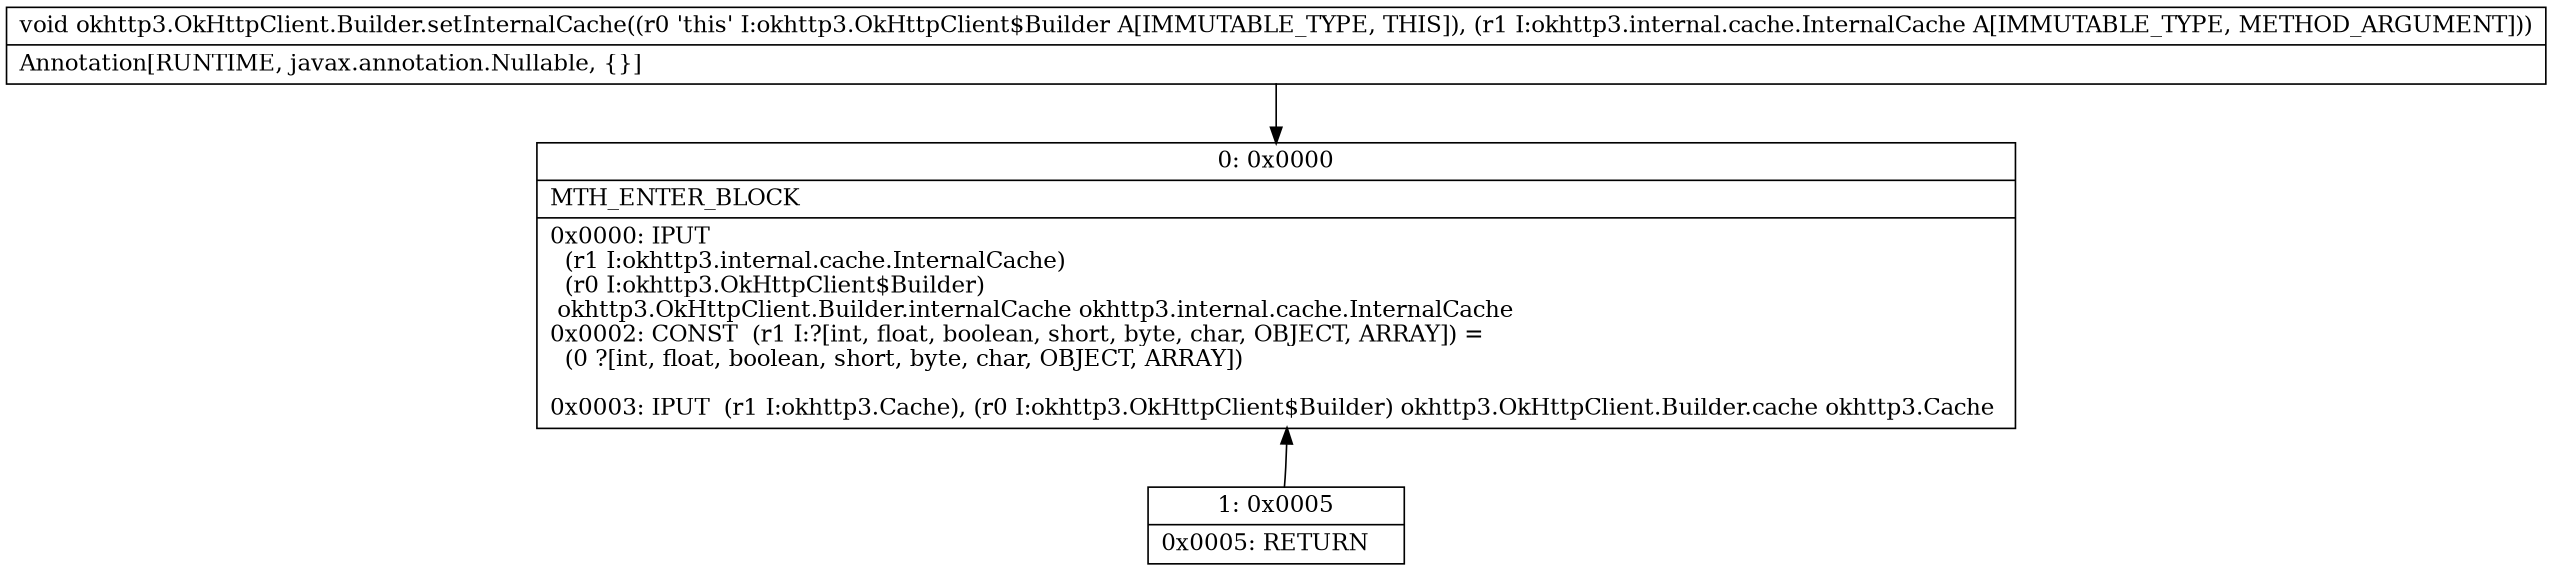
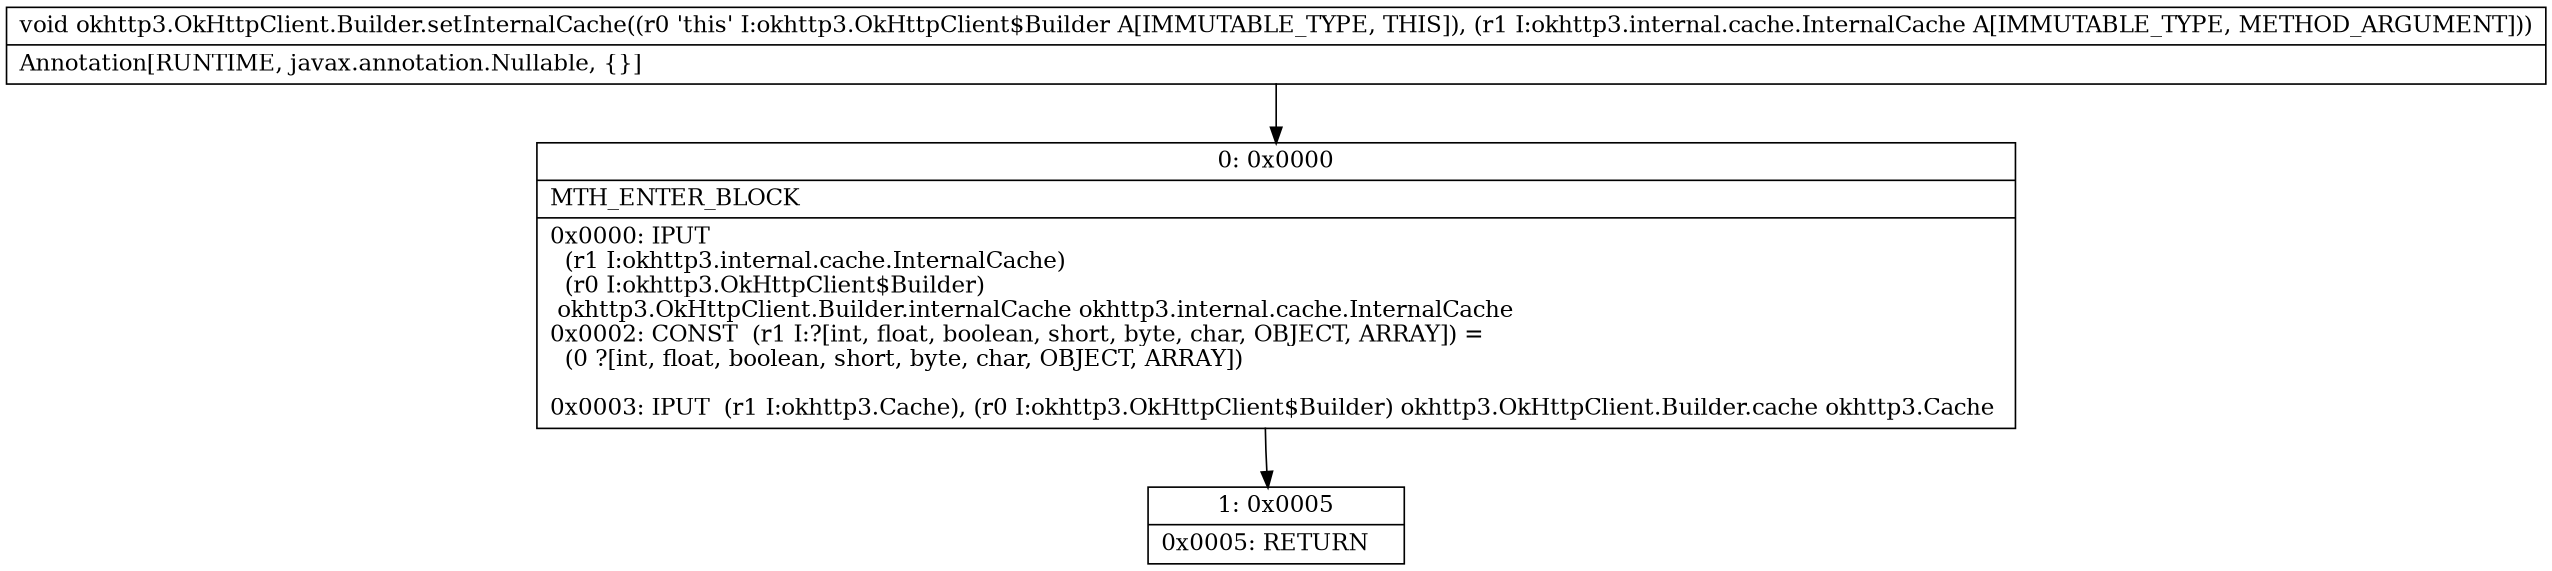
edge "1: 0x0005" -> "0: 0x0000": reversed
